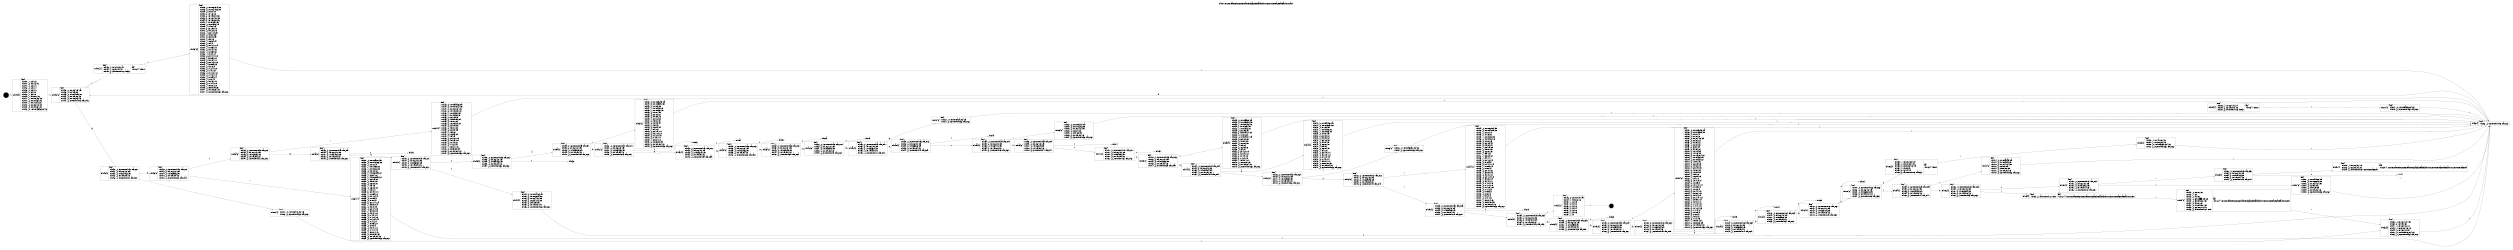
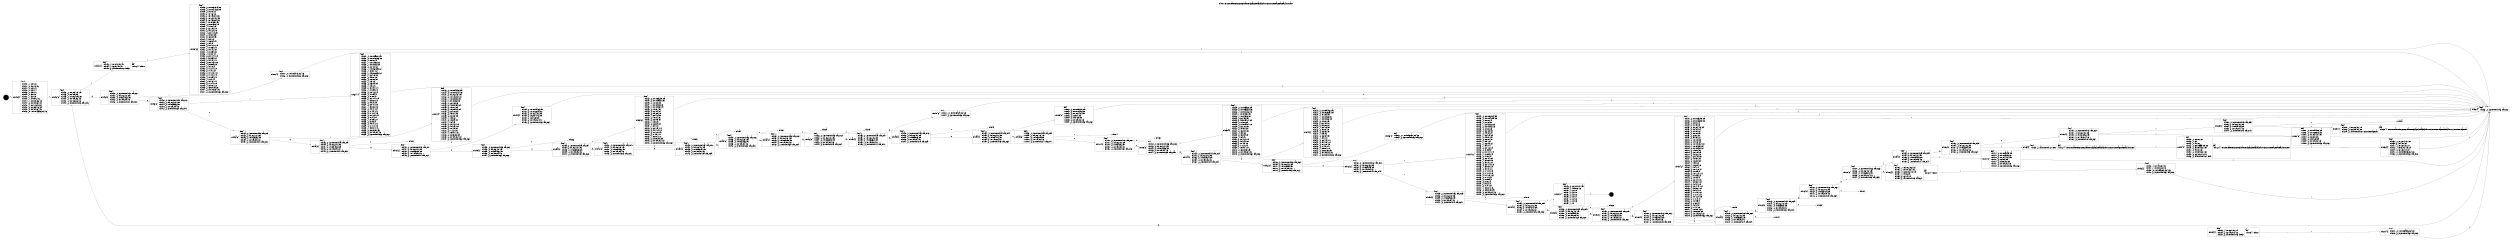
edge "0x401e7c [15]" -> "0x401f68 [35]": now "0x401e7c [15]" -> "0x402562 [5]"
